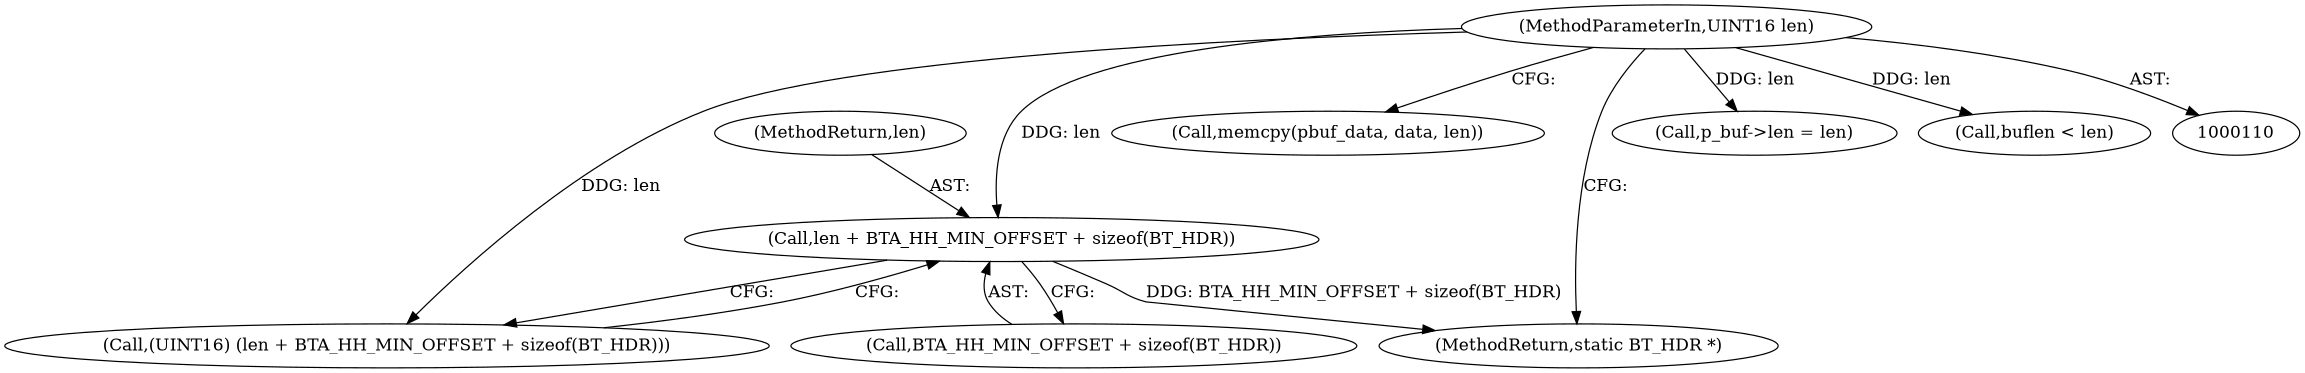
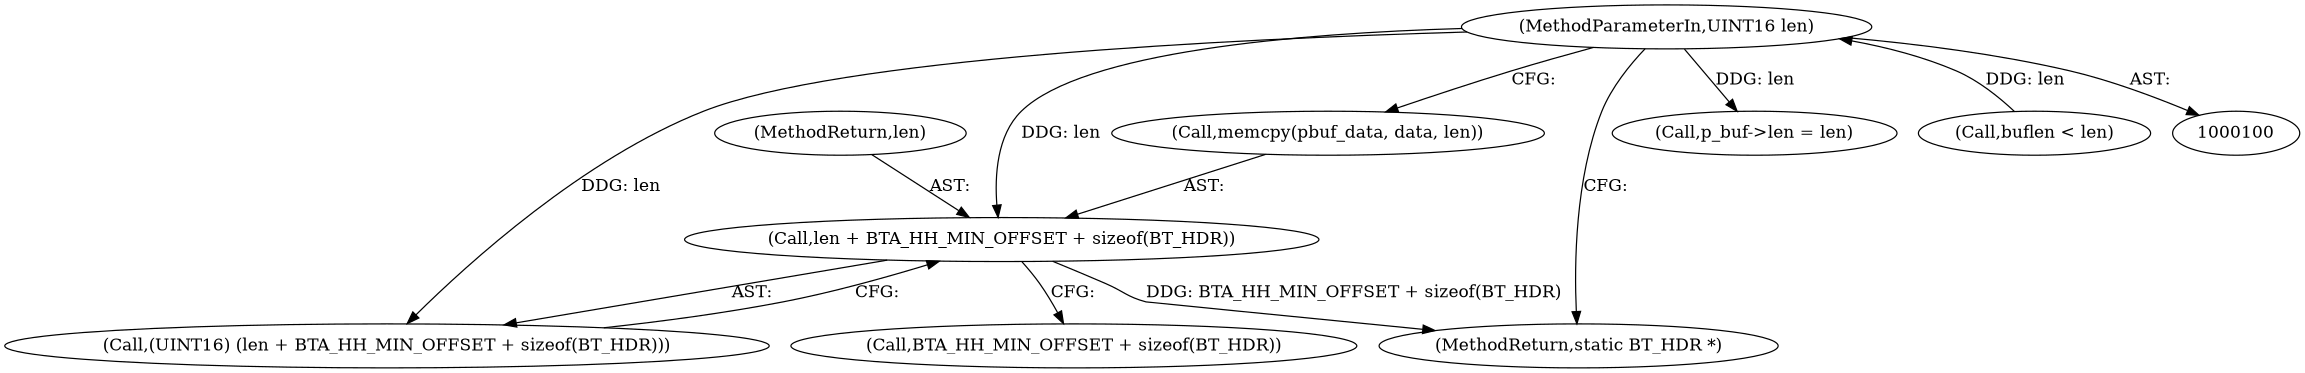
edge "(MethodParameterIn,UINT16 len)" -> "(Call,buflen < len)": reversed
node "1000110": label "1000110" -> "1000100"
edge "(Call,len + BTA_HH_MIN_OFFSET + sizeof(BT_HDR))" -> "(Call,(UINT16) (len + BTA_HH_MIN_OFFSET + sizeof(BT_HDR)))": label "CFG: " -> "AST: "
edge "(Call,BTA_HH_MIN_OFFSET + sizeof(BT_HDR))" -> "(Call,len + BTA_HH_MIN_OFFSET + sizeof(BT_HDR))": now "(Call,memcpy(pbuf_data, data, len))" -> "(Call,len + BTA_HH_MIN_OFFSET + sizeof(BT_HDR))"
